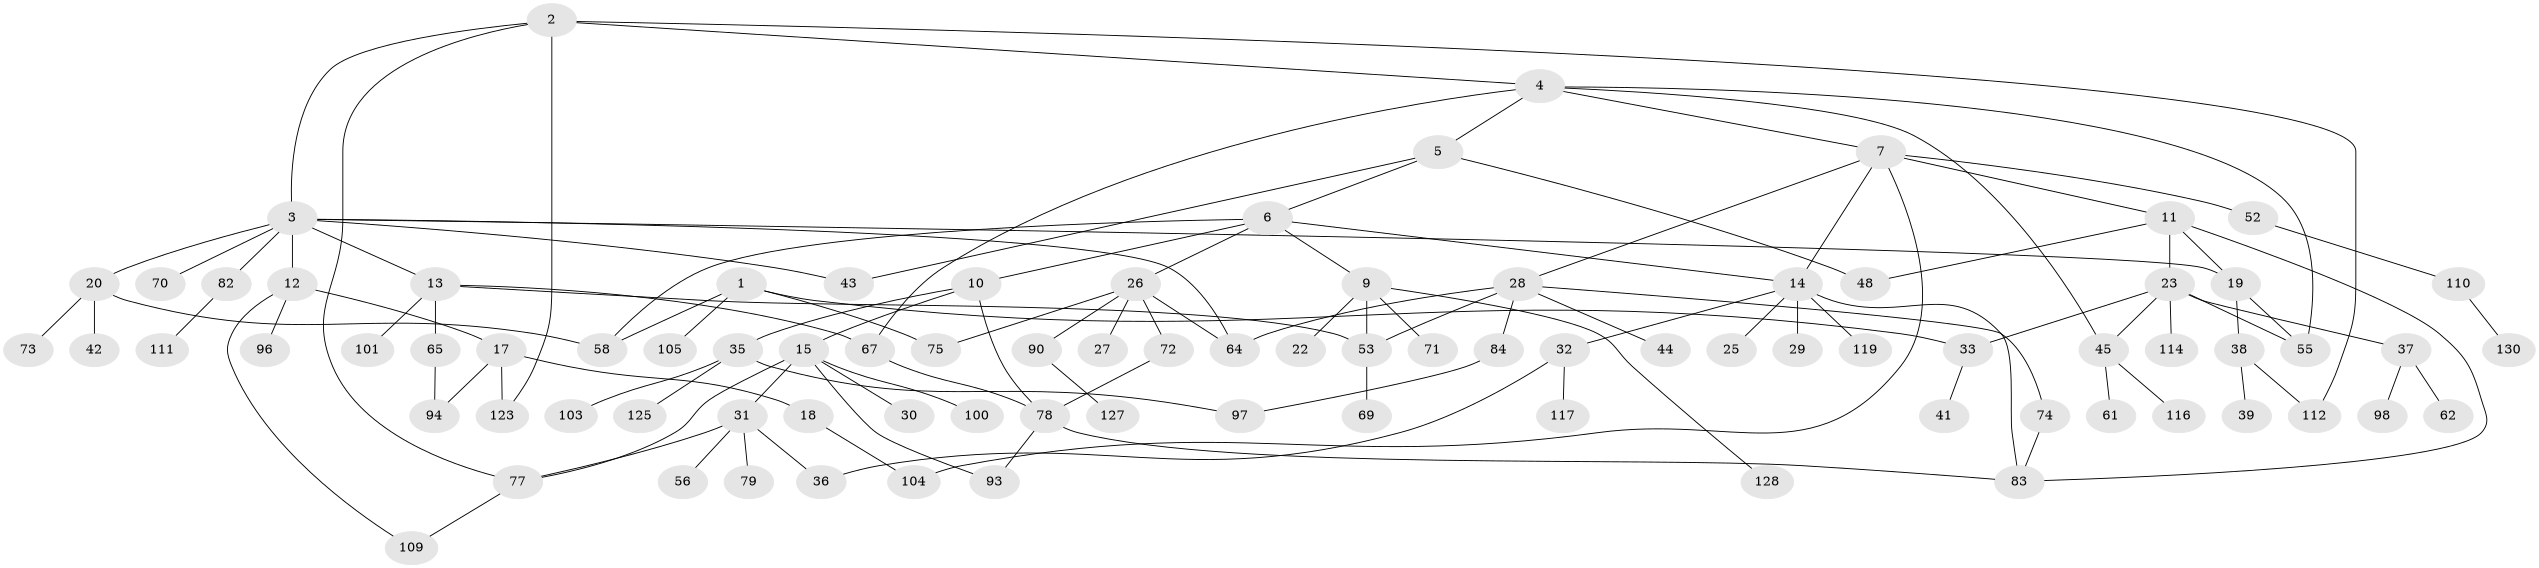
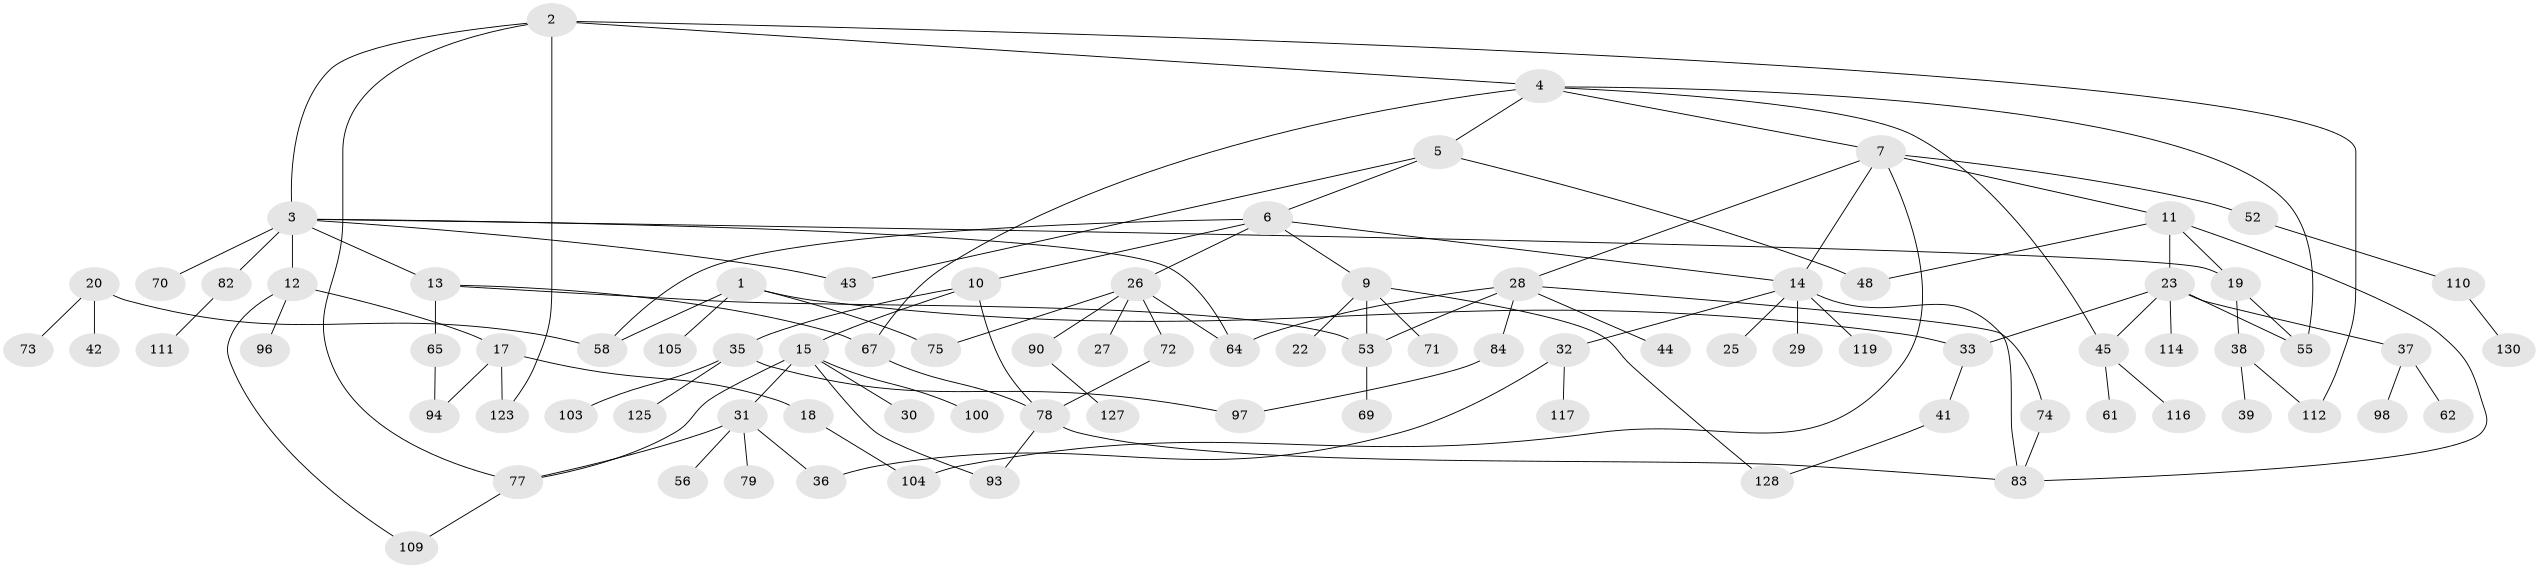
edge "3" -- "20": removed
node "101": removed
edge "41" -- "128": added
